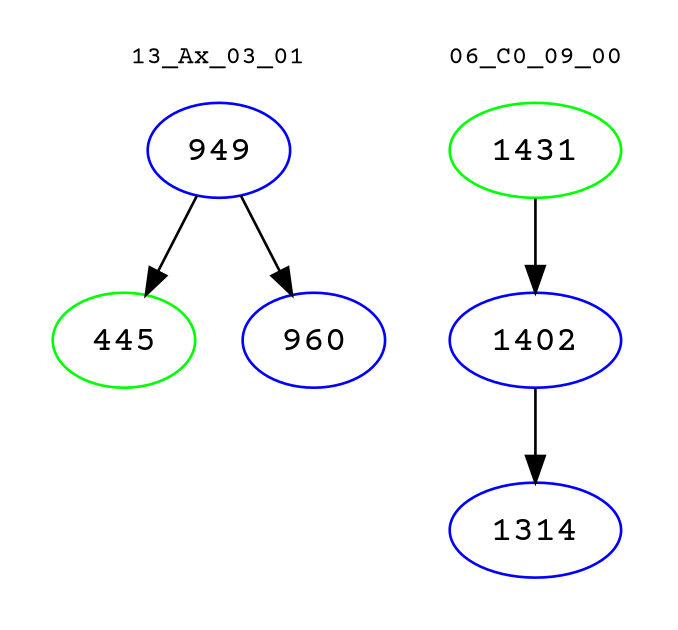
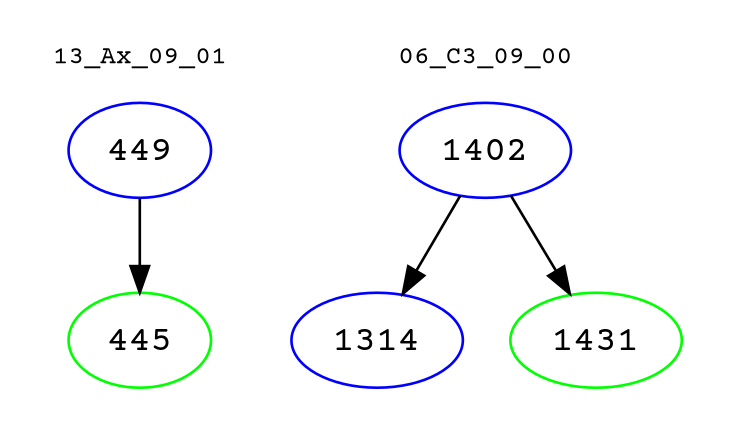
cluster "13_Ax_03_01": label "13_Ax_03_01" -> "13_Ax_09_01"
cluster "06_C0_09_00": label "06_C0_09_00" -> "06_C3_09_00"
node "949": label "949" -> "449"
edge "1431" -> "1402": reversed
node "960": removed
